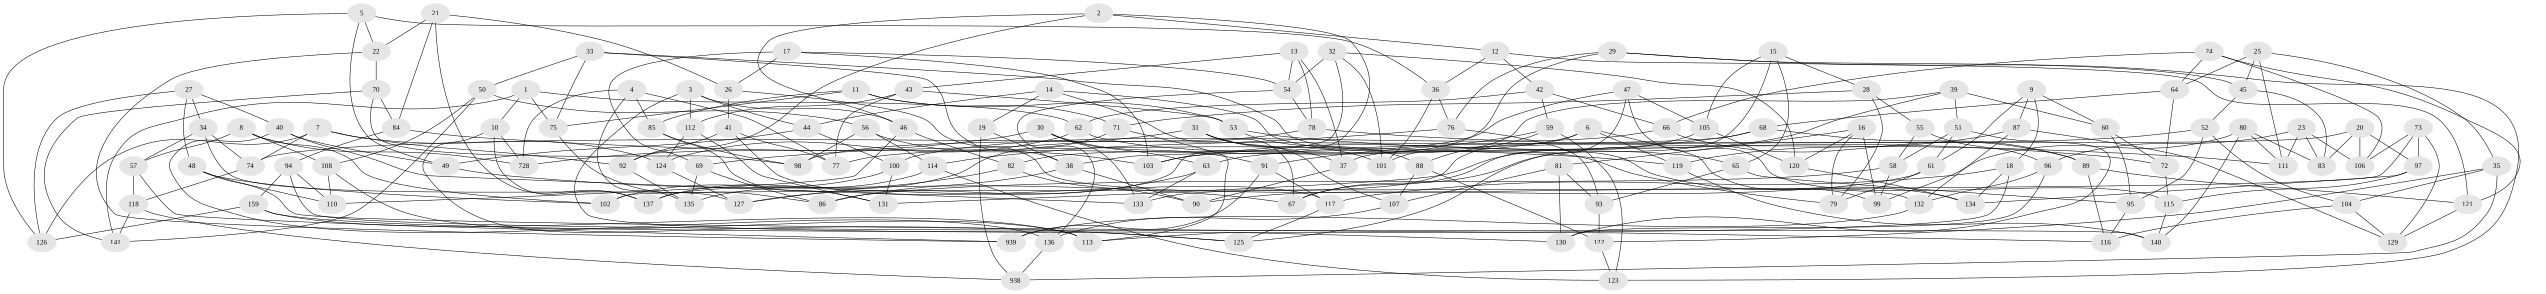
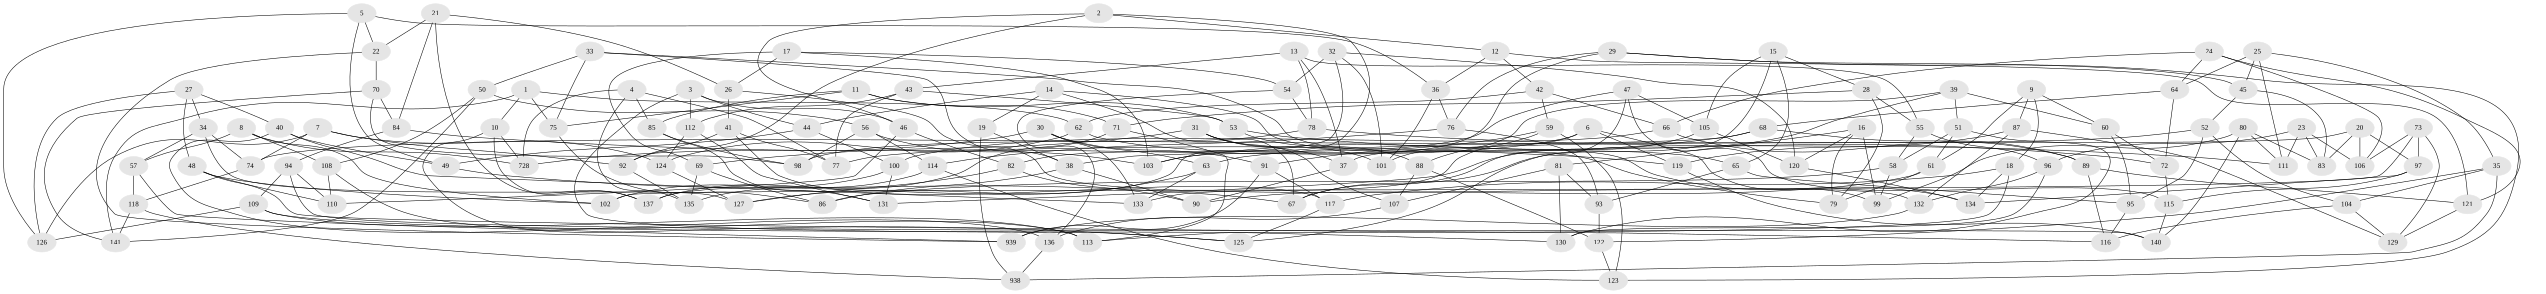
edge "13" -- "54": now "13" -- "55"
node "159": label "159" -> "109"
